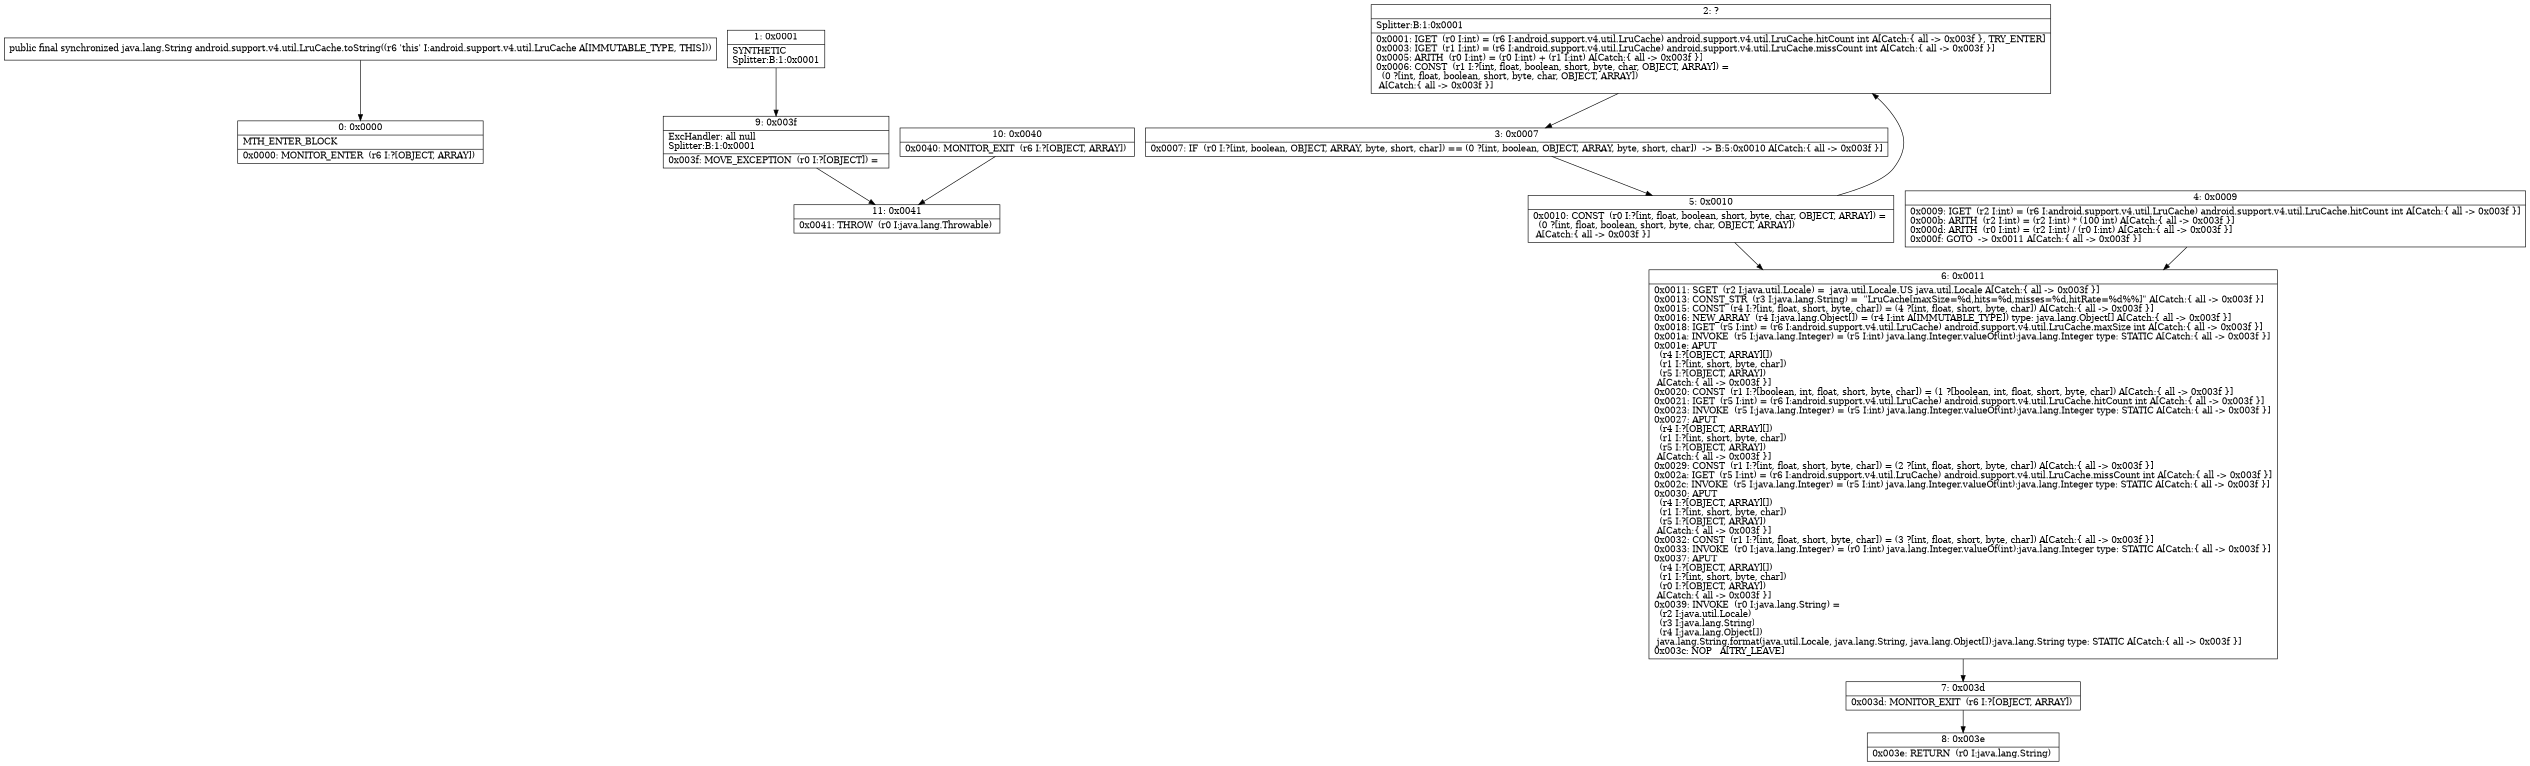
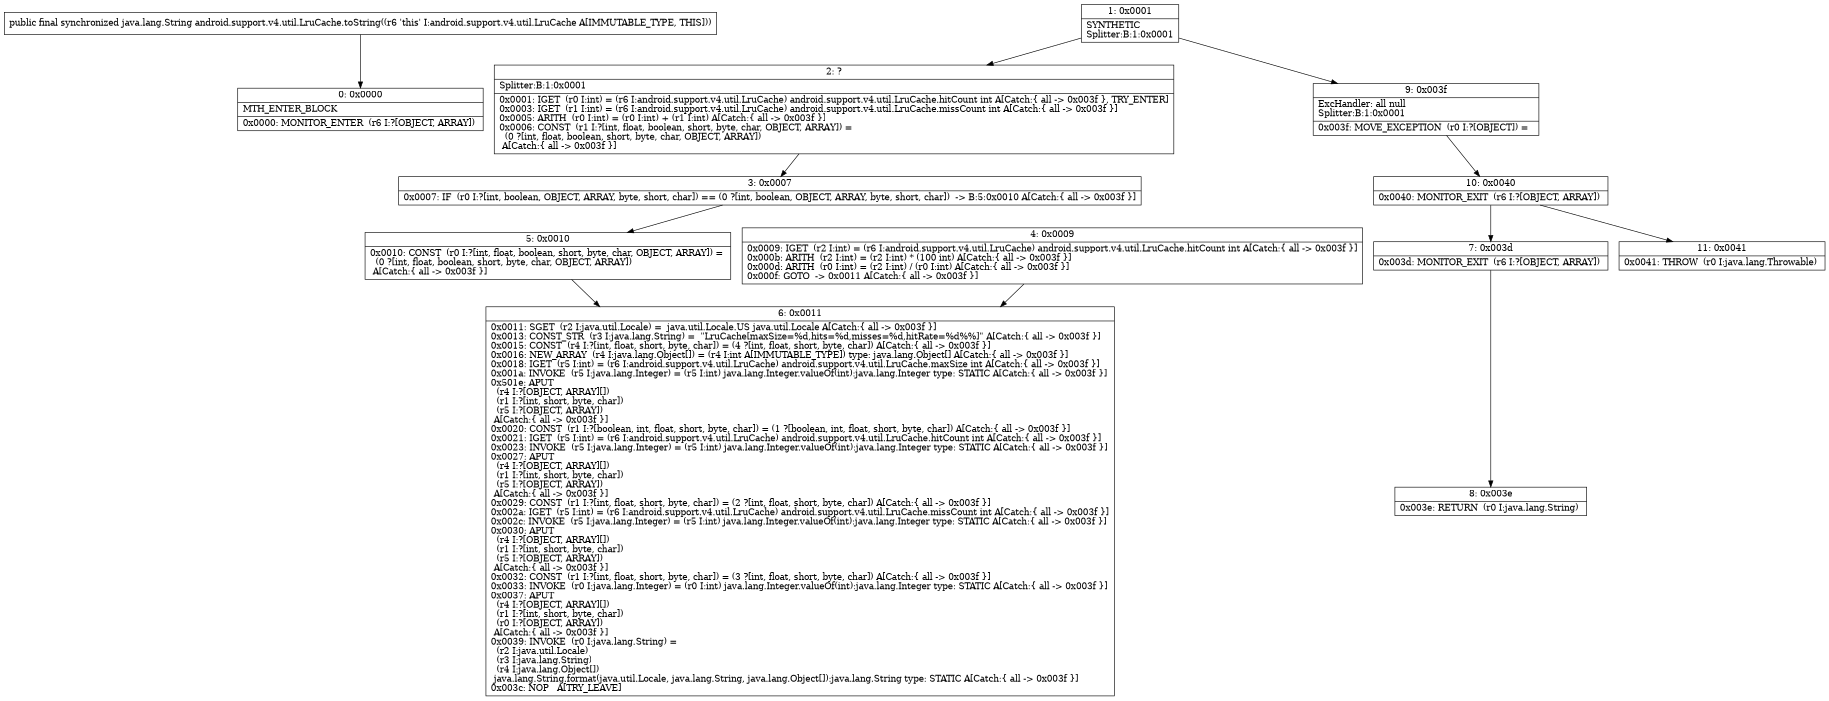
edge "5: 0x0010" -> "2: ?": now "1: 0x0001" -> "2: ?"
edge "9: 0x003f" -> "11: 0x0041": now "9: 0x003f" -> "10: 0x0040"
node "6: 0x0011": text "0x001e: APUT" -> "0x501e: APUT"
edge "6: 0x0011" -> "7: 0x003d": now "10: 0x0040" -> "7: 0x003d"
